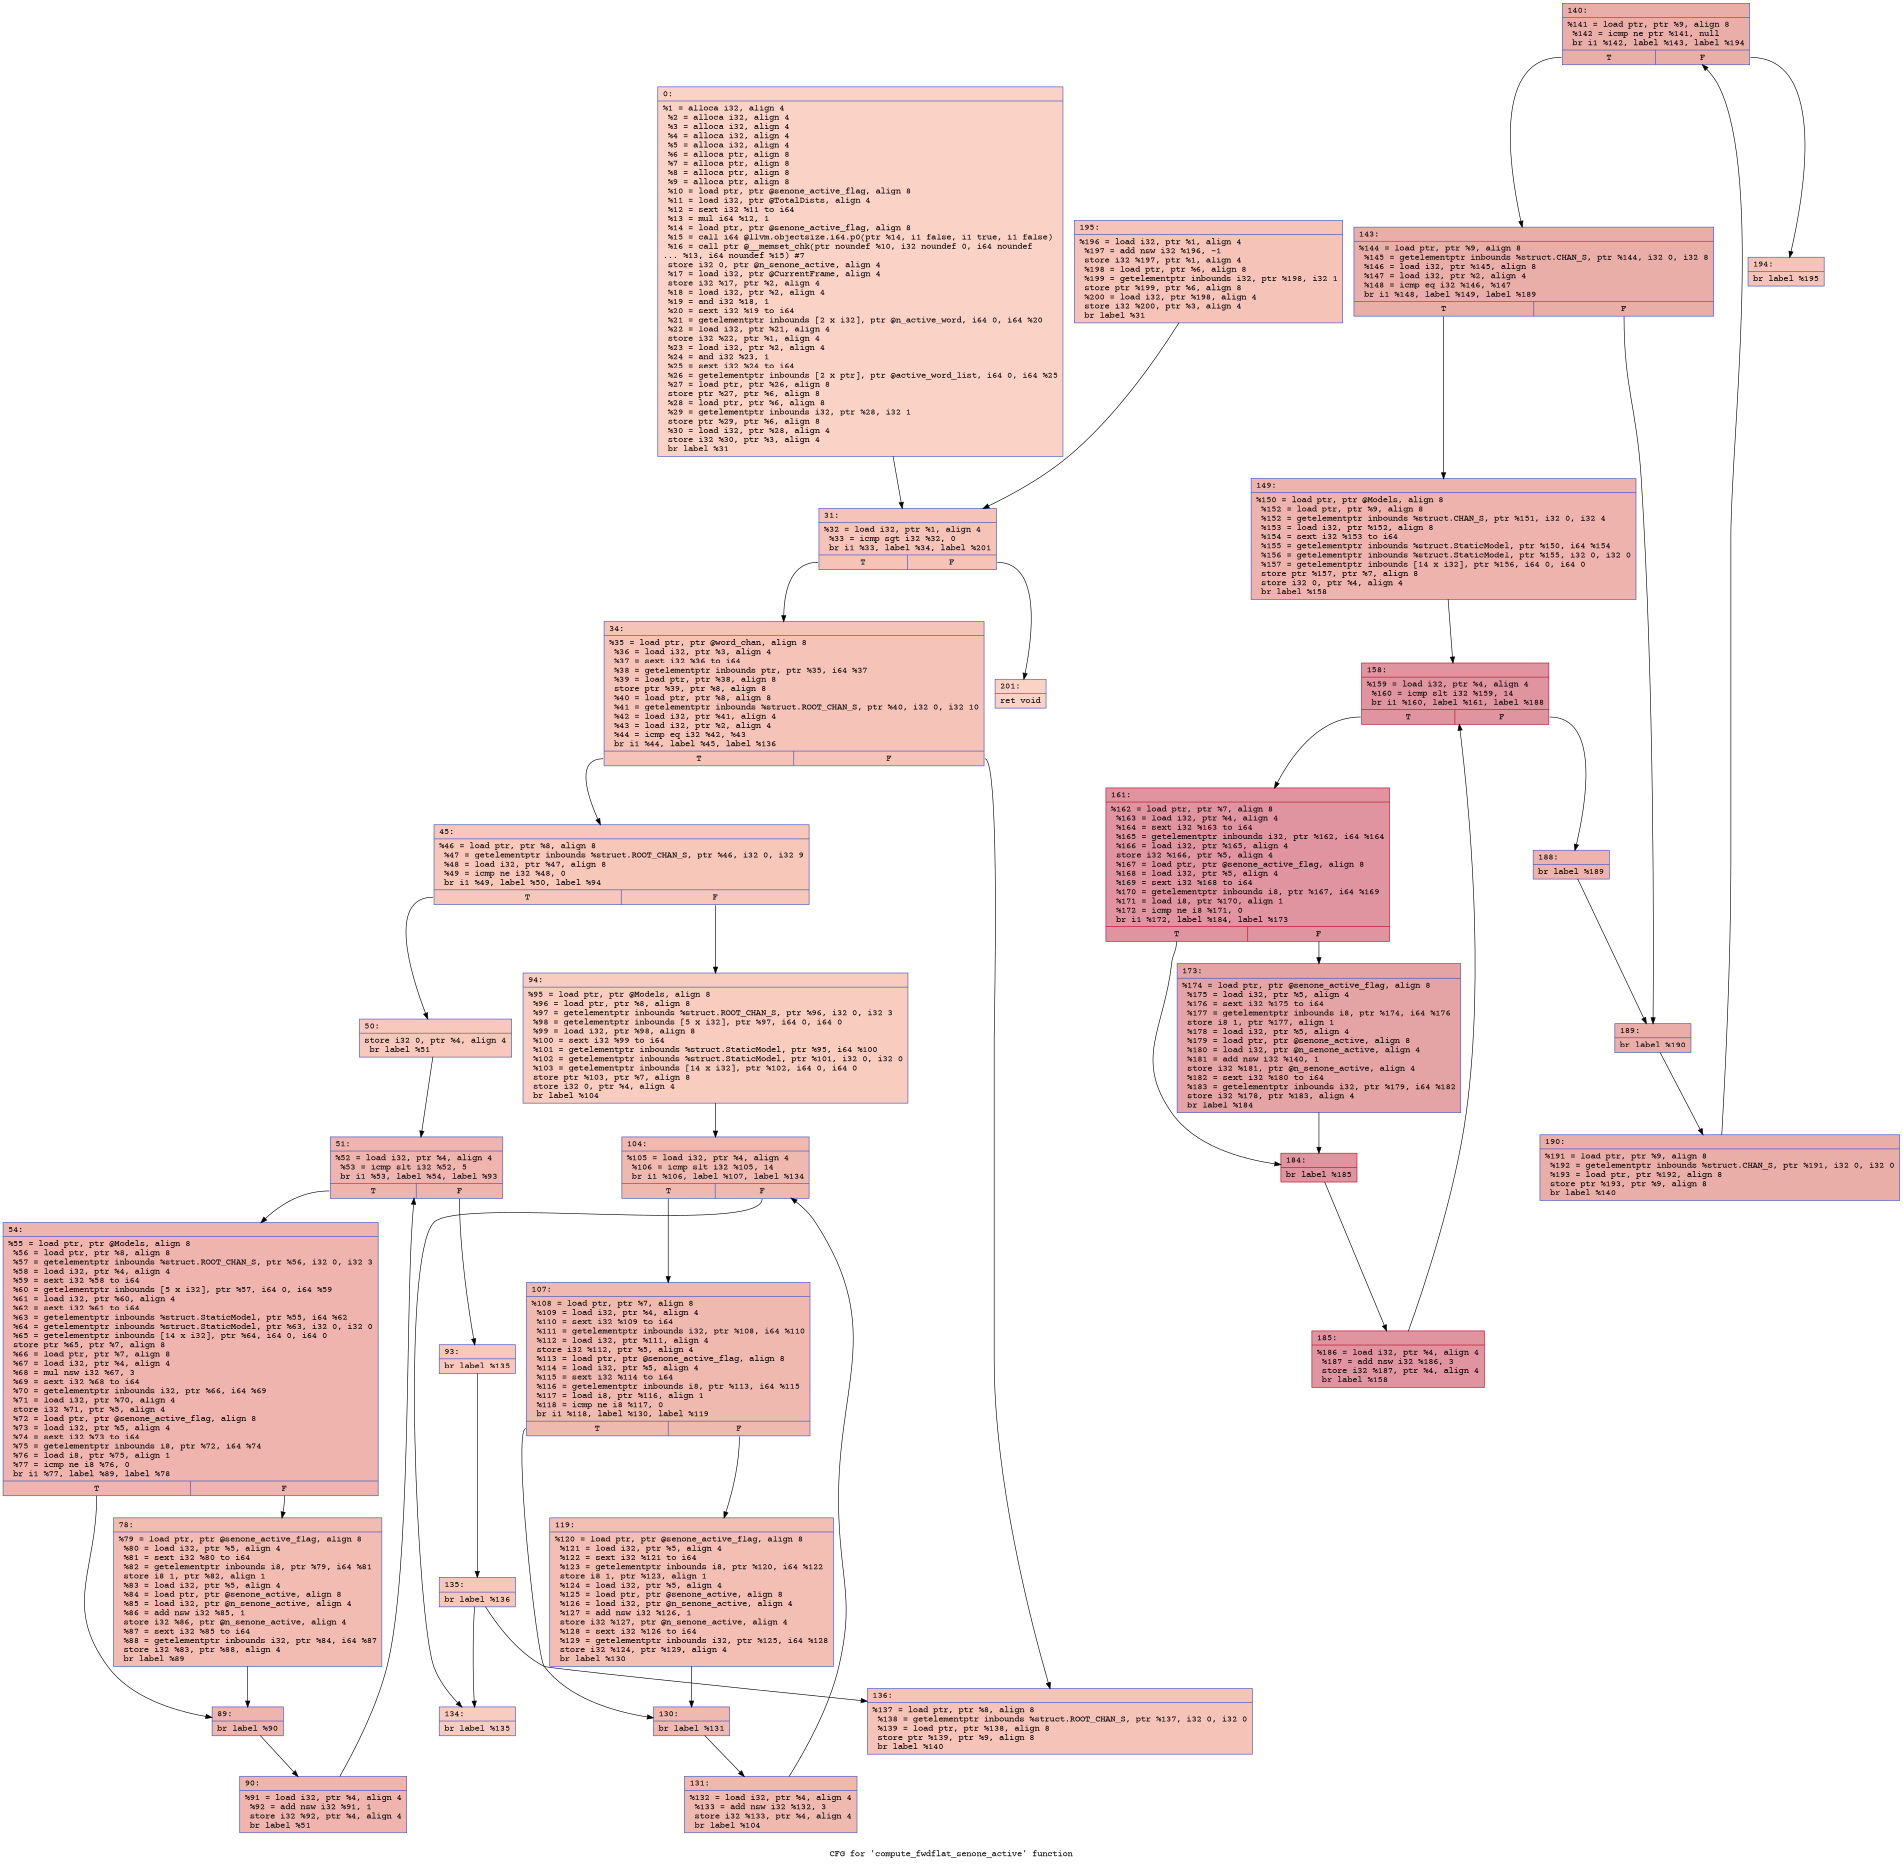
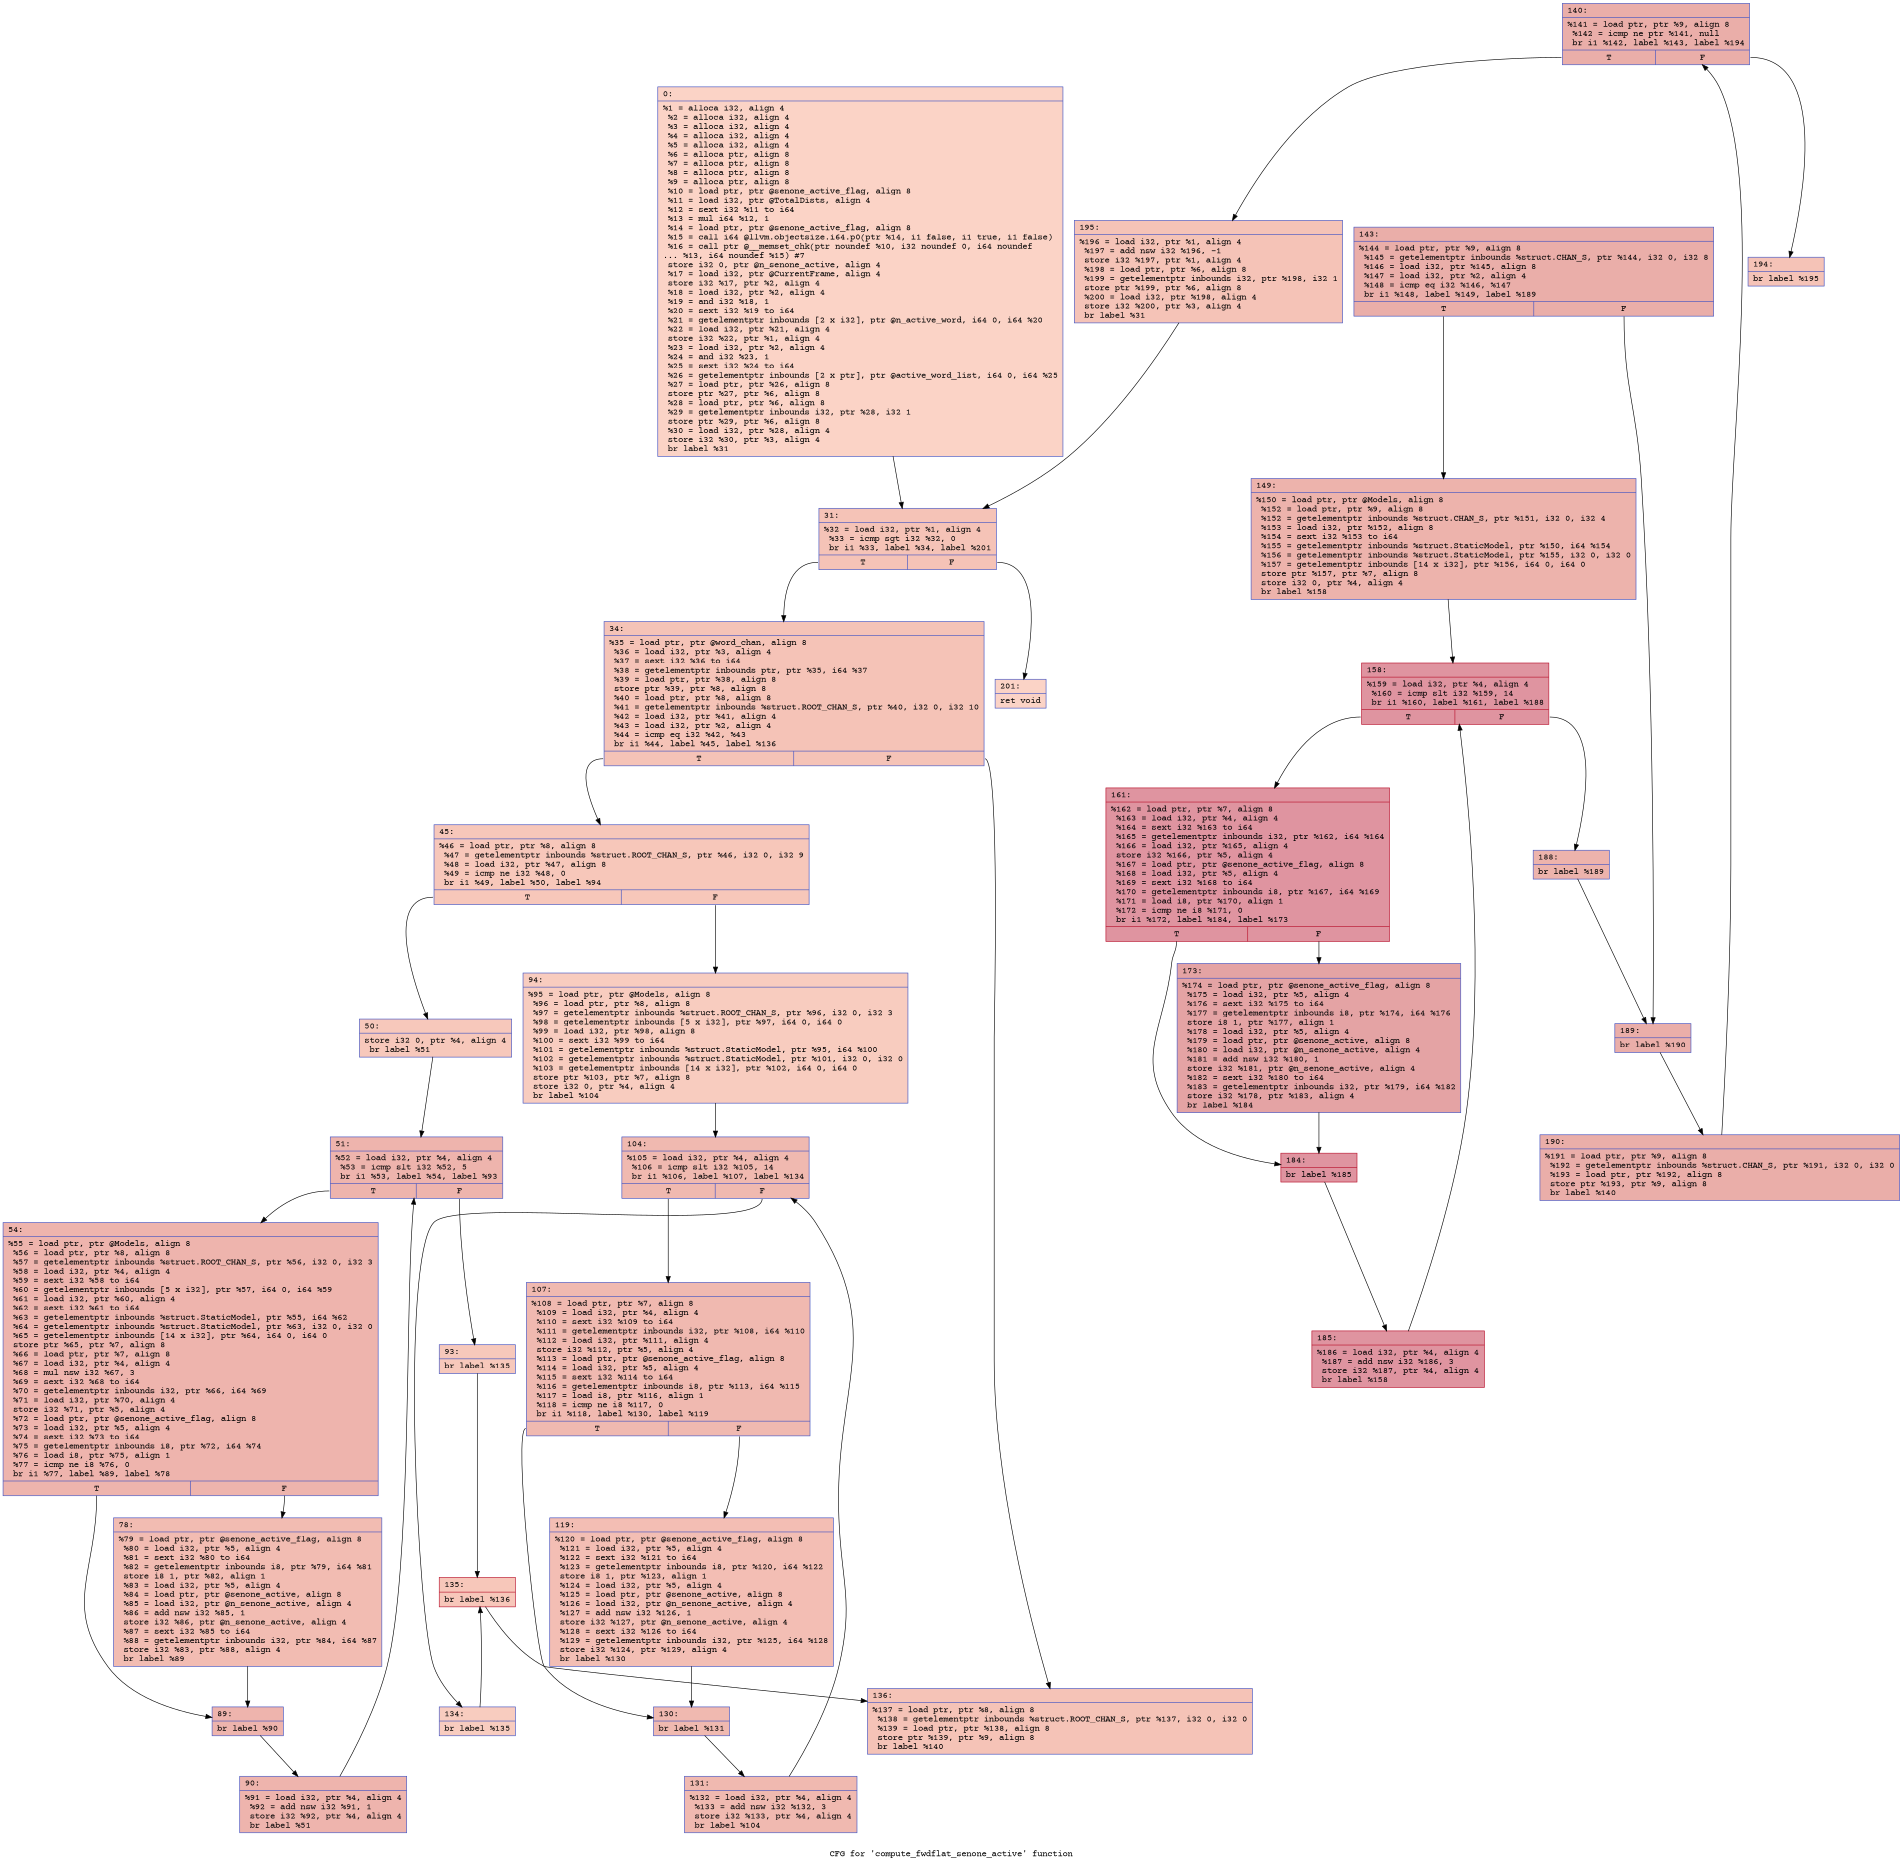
edge "140:" -> "143:": now "140:" -> "195:"
node "173:": text "%181 = add nsw i32 %140, 1" -> "%181 = add nsw i32 %180, 1"
node "135:": color #3d50c3ff -> #b70d28ff
edge "135:" -> "134:": reversed
